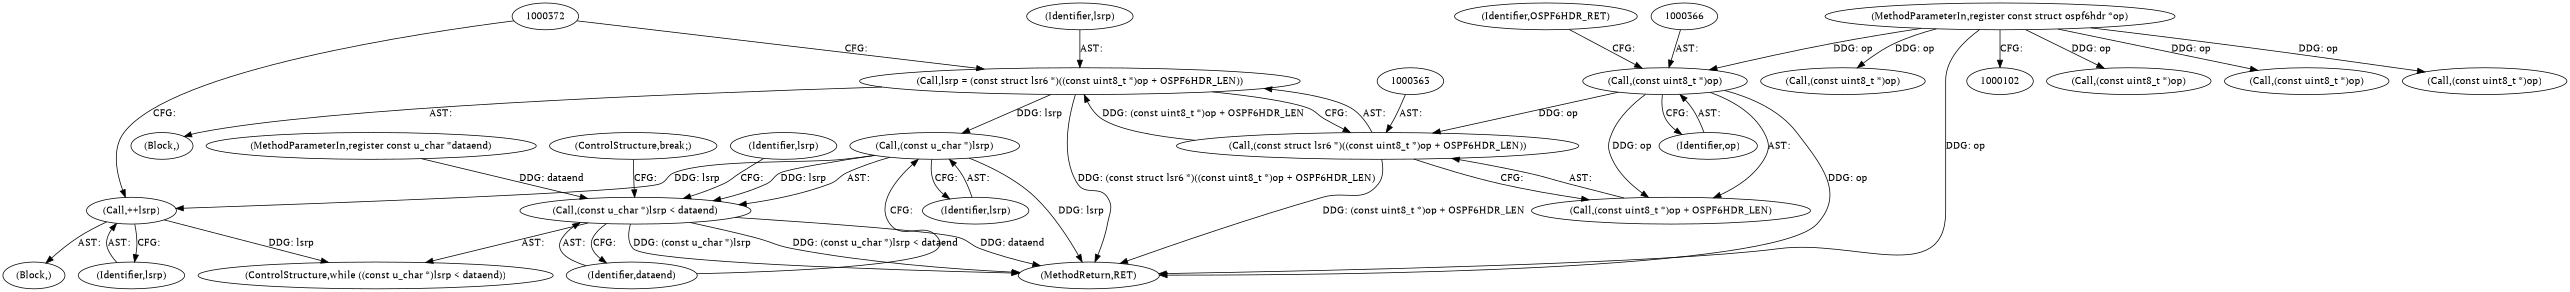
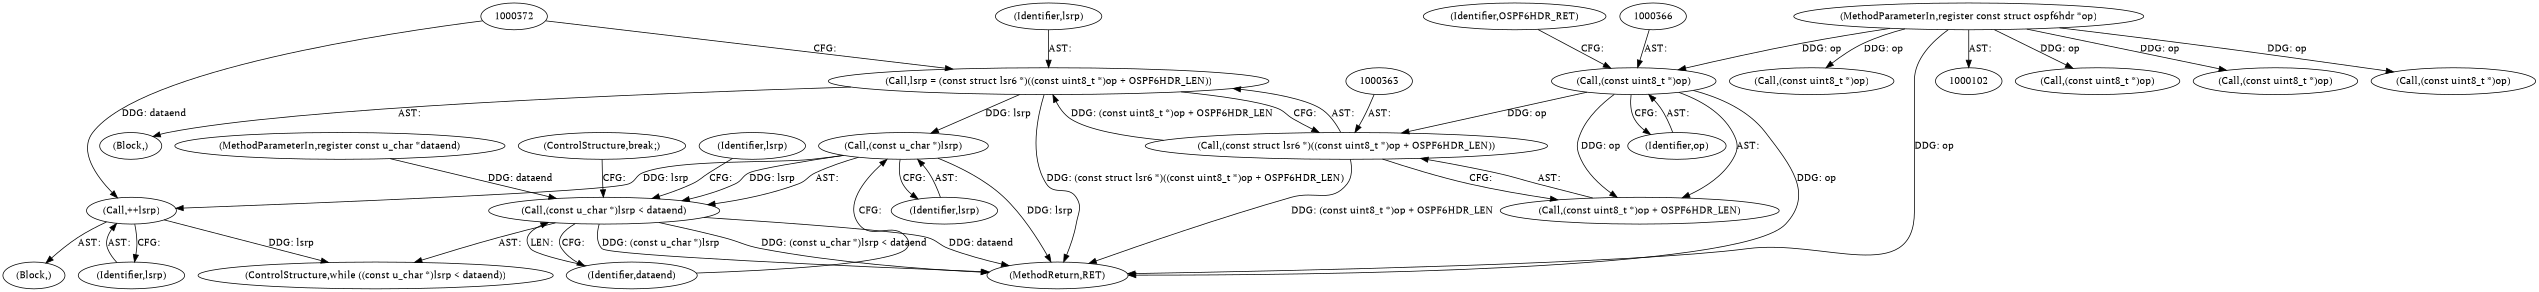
edge "(MethodParameterIn,register const struct ospf6hdr *op)" -> "1000102": label "CFG: " -> "AST: "
edge "1000372" -> "(Call,++lsrp)": label "CFG: " -> "DDG: dataend"
edge "(Identifier,dataend)" -> "(Call,(const u_char *)lsrp < dataend)": label "AST: " -> "LEN: "
